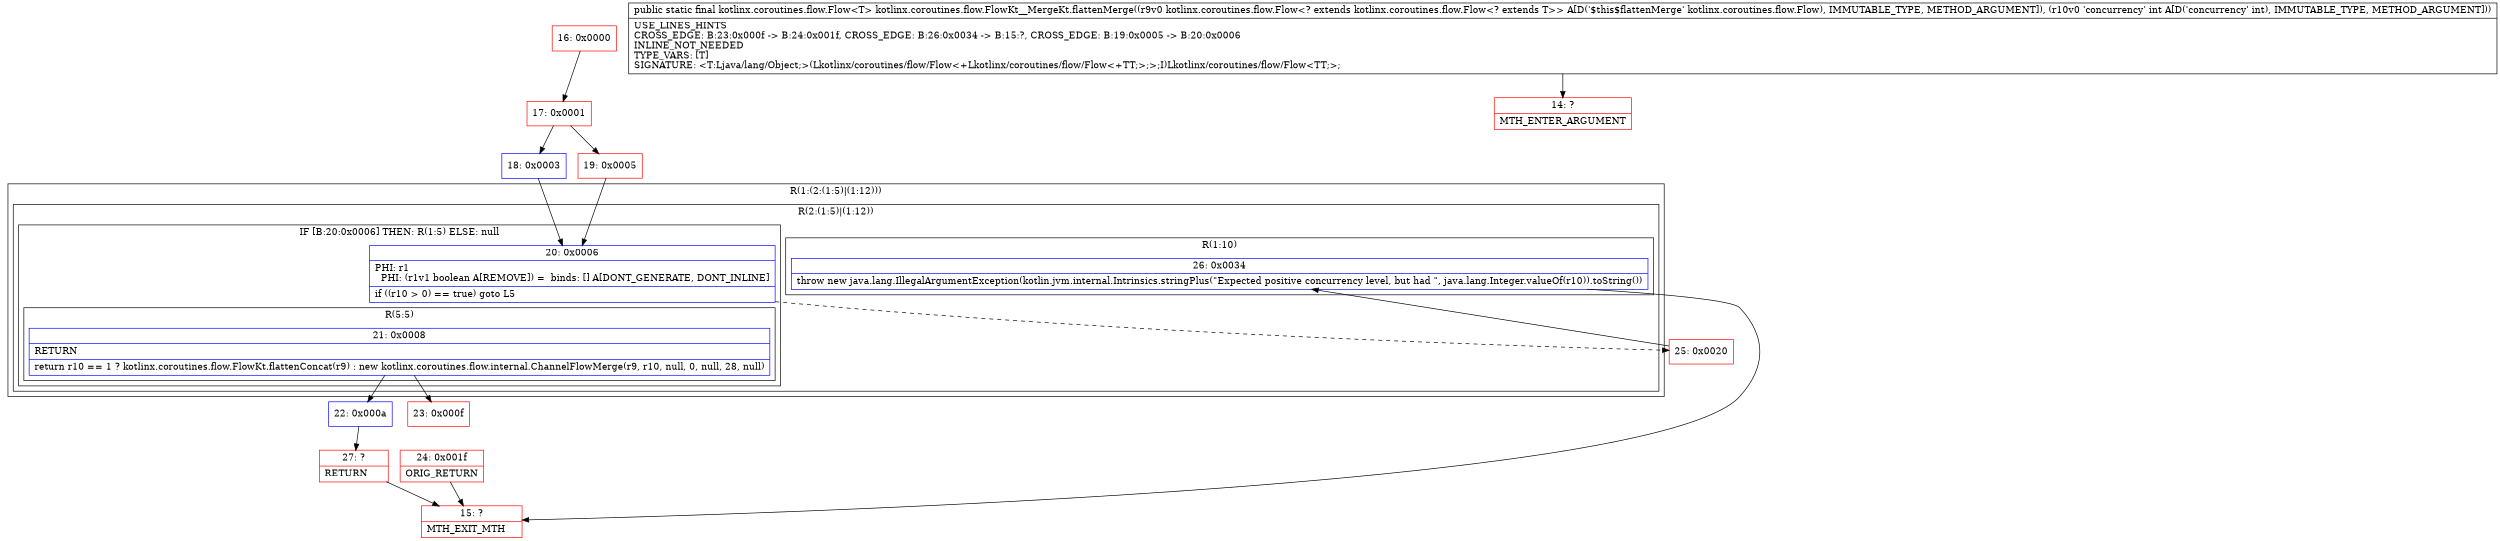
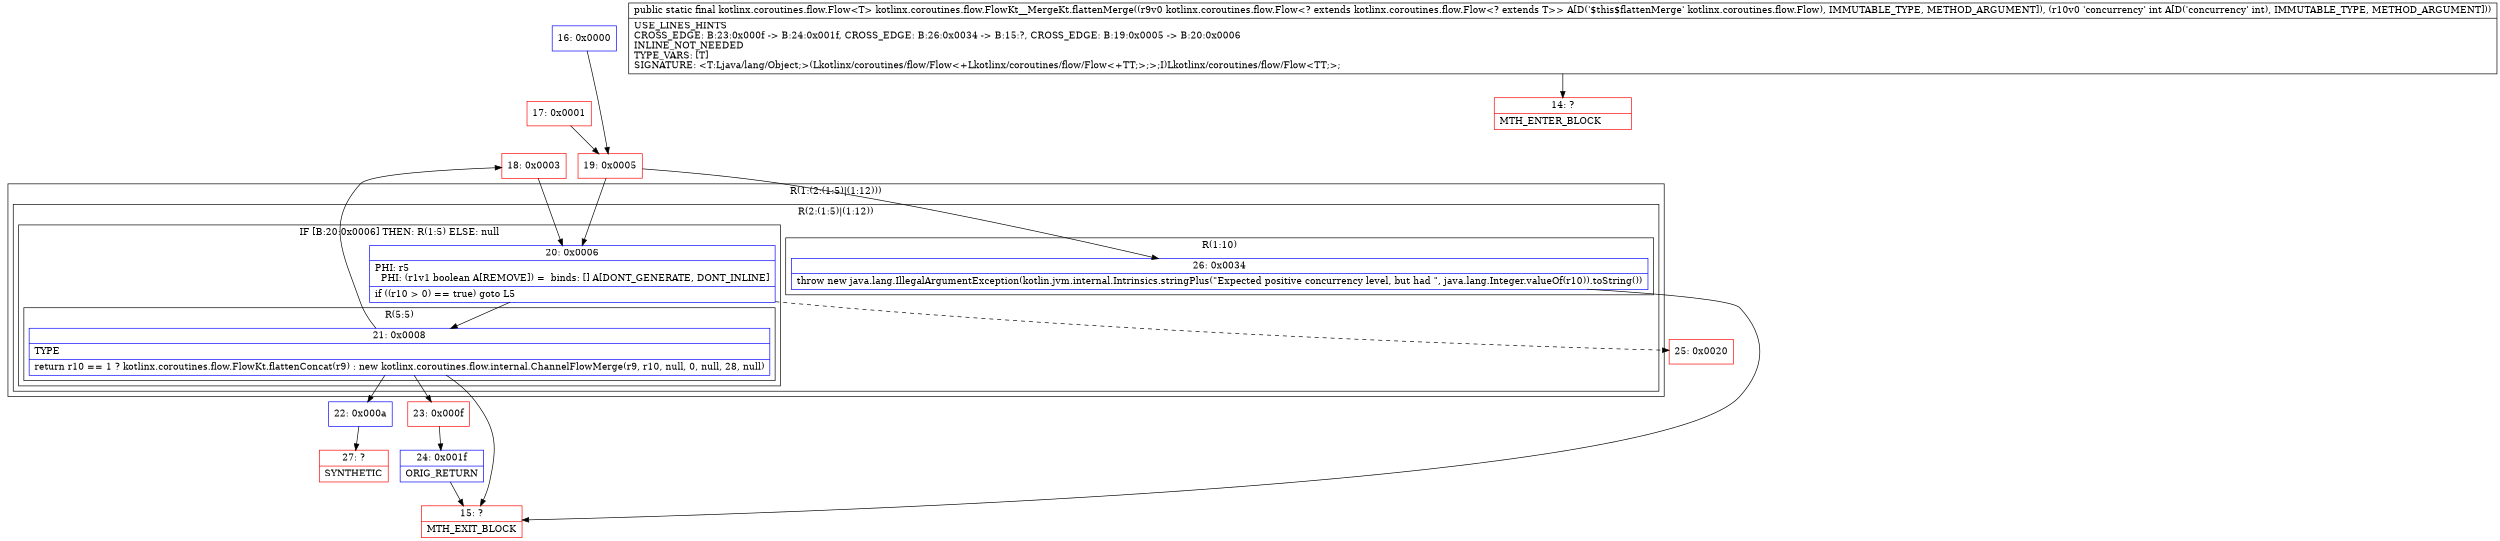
node "16: 0x0000": color red -> blue
edge "16: 0x0000" -> "17: 0x0001": now "16: 0x0000" -> "19: 0x0005"
node "14: ?": text "MTH_ENTER_ARGUMENT" -> "MTH_ENTER_BLOCK"
edge "17: 0x0001" -> "18: 0x0003": now "21: 0x0008" -> "18: 0x0003"
node "18: 0x0003": color blue -> red
node "20: 0x0006": text "PHI: r1" -> "PHI: r5"
edge "20: 0x0006" -> "21: 0x0008": added
edge "25: 0x0020" -> "26: 0x0034": now "19: 0x0005" -> "26: 0x0034"
node "21: 0x0008": text "RETURN" -> "TYPE"
edge "23: 0x000f" -> "24: 0x001f": added
node "24: 0x001f": color red -> blue
node "27: ?": text "RETURN" -> "SYNTHETIC"
edge "27: ?" -> "15: ?": now "21: 0x0008" -> "15: ?"
node "15: ?": text "MTH_EXIT_MTH" -> "MTH_EXIT_BLOCK"
